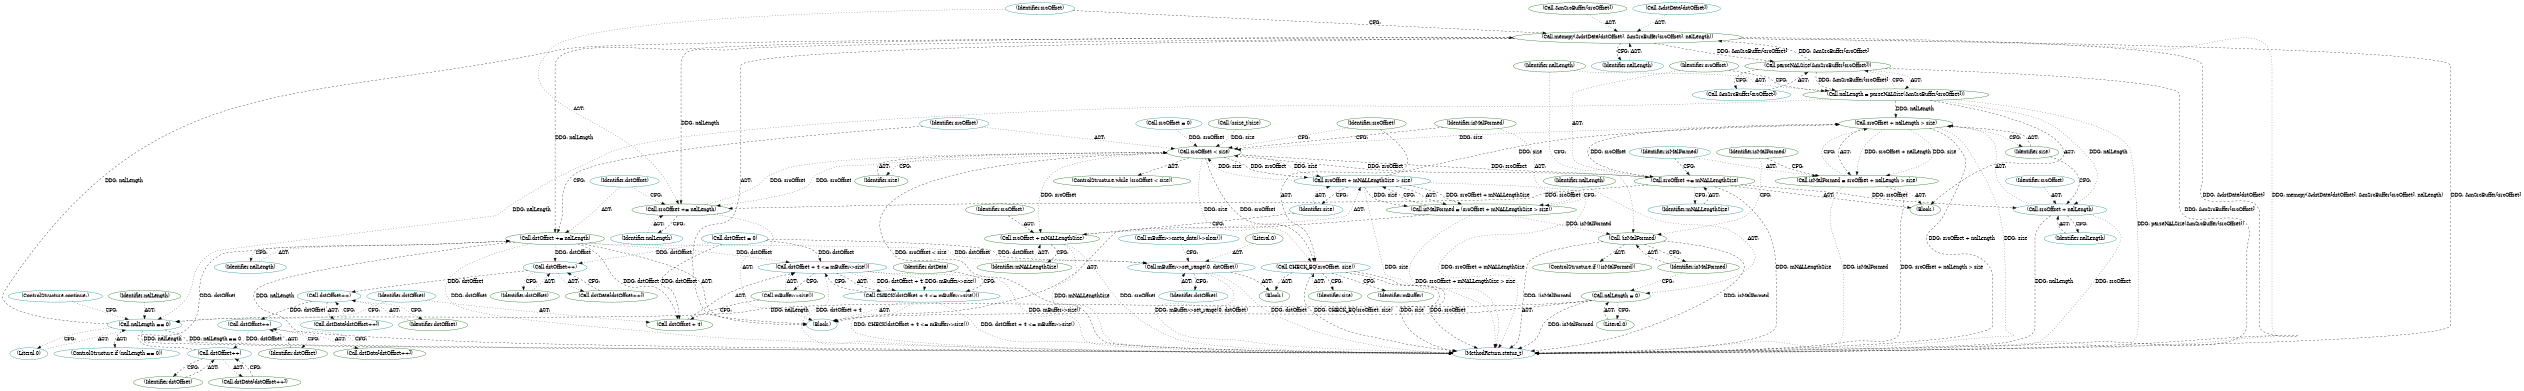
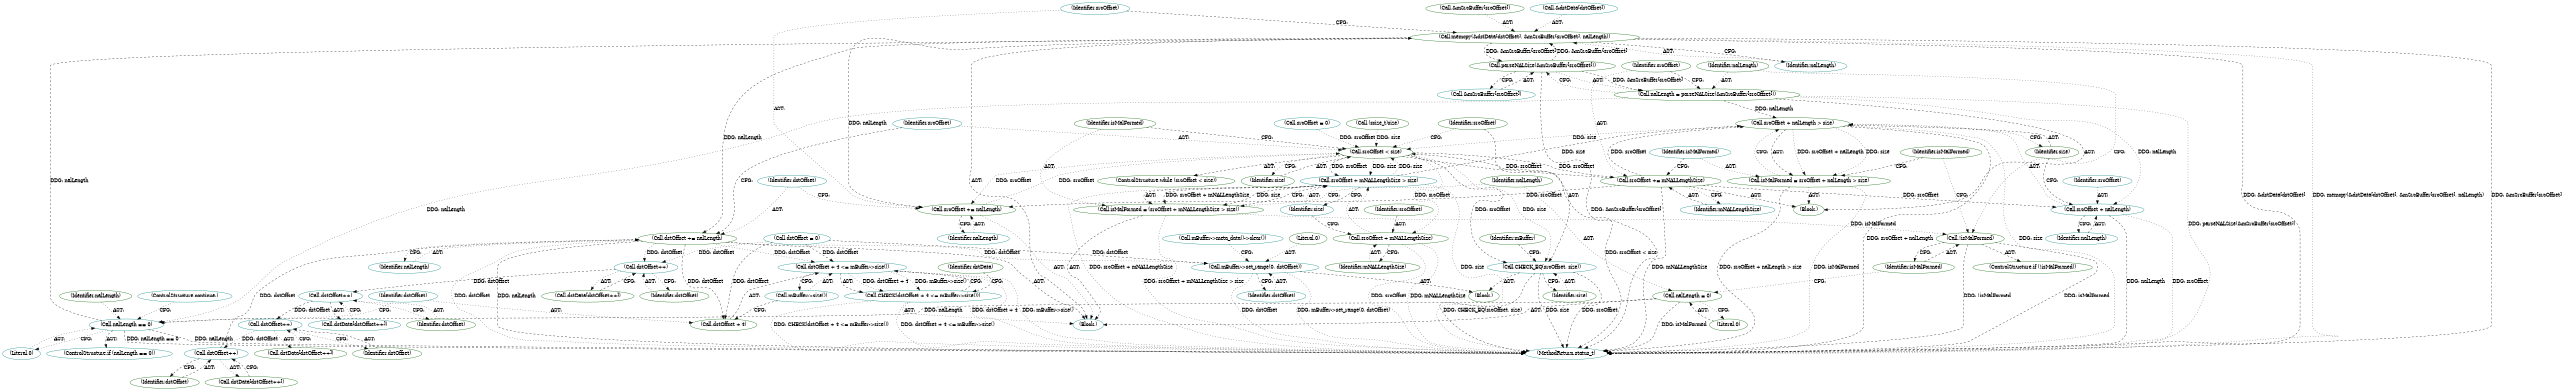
edge "(Call,CHECK_EQ(srcOffset, size))" -> "(Identifier,mBuffer)": reversed
node "(Call,mBuffer->size())": color darkgreen -> teal
